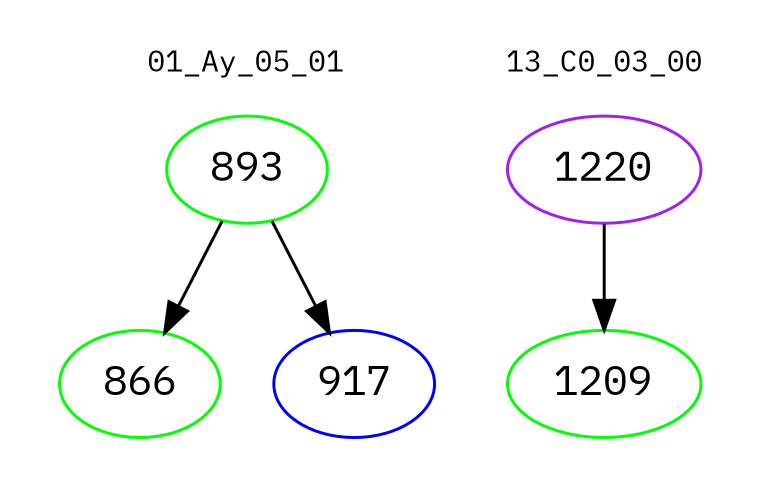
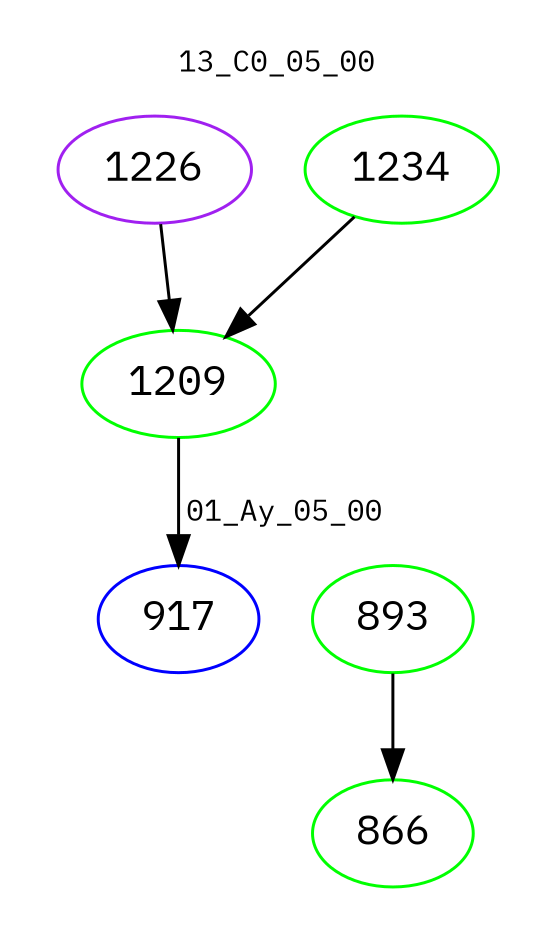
cluster "01_Ay_05_01": label "01_Ay_05_01" -> "01_Ay_05_00"
cluster "13_C0_03_00": label "13_C0_03_00" -> "13_C0_05_00"
node "1234": added
node "1220": label "1220" -> "1226"
edge "893" -> "917": now "1209" -> "917"
